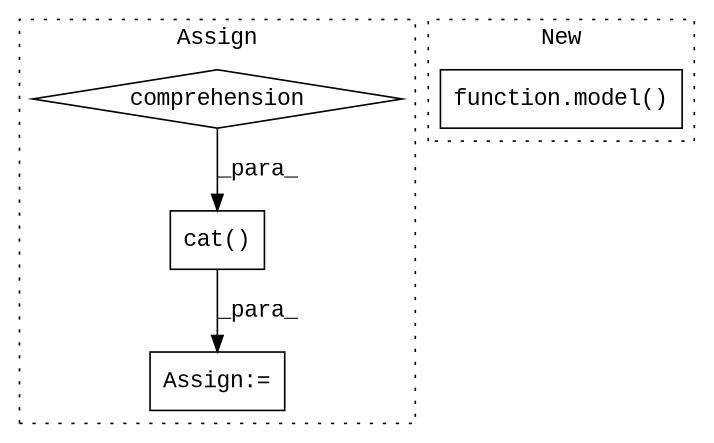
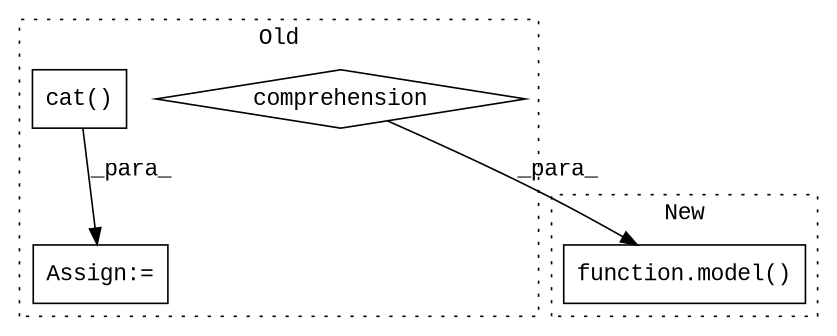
cluster "Assign": label "Assign" -> "Old"
edge "comprehension" -> "cat()": now "comprehension" -> "function.model()"
